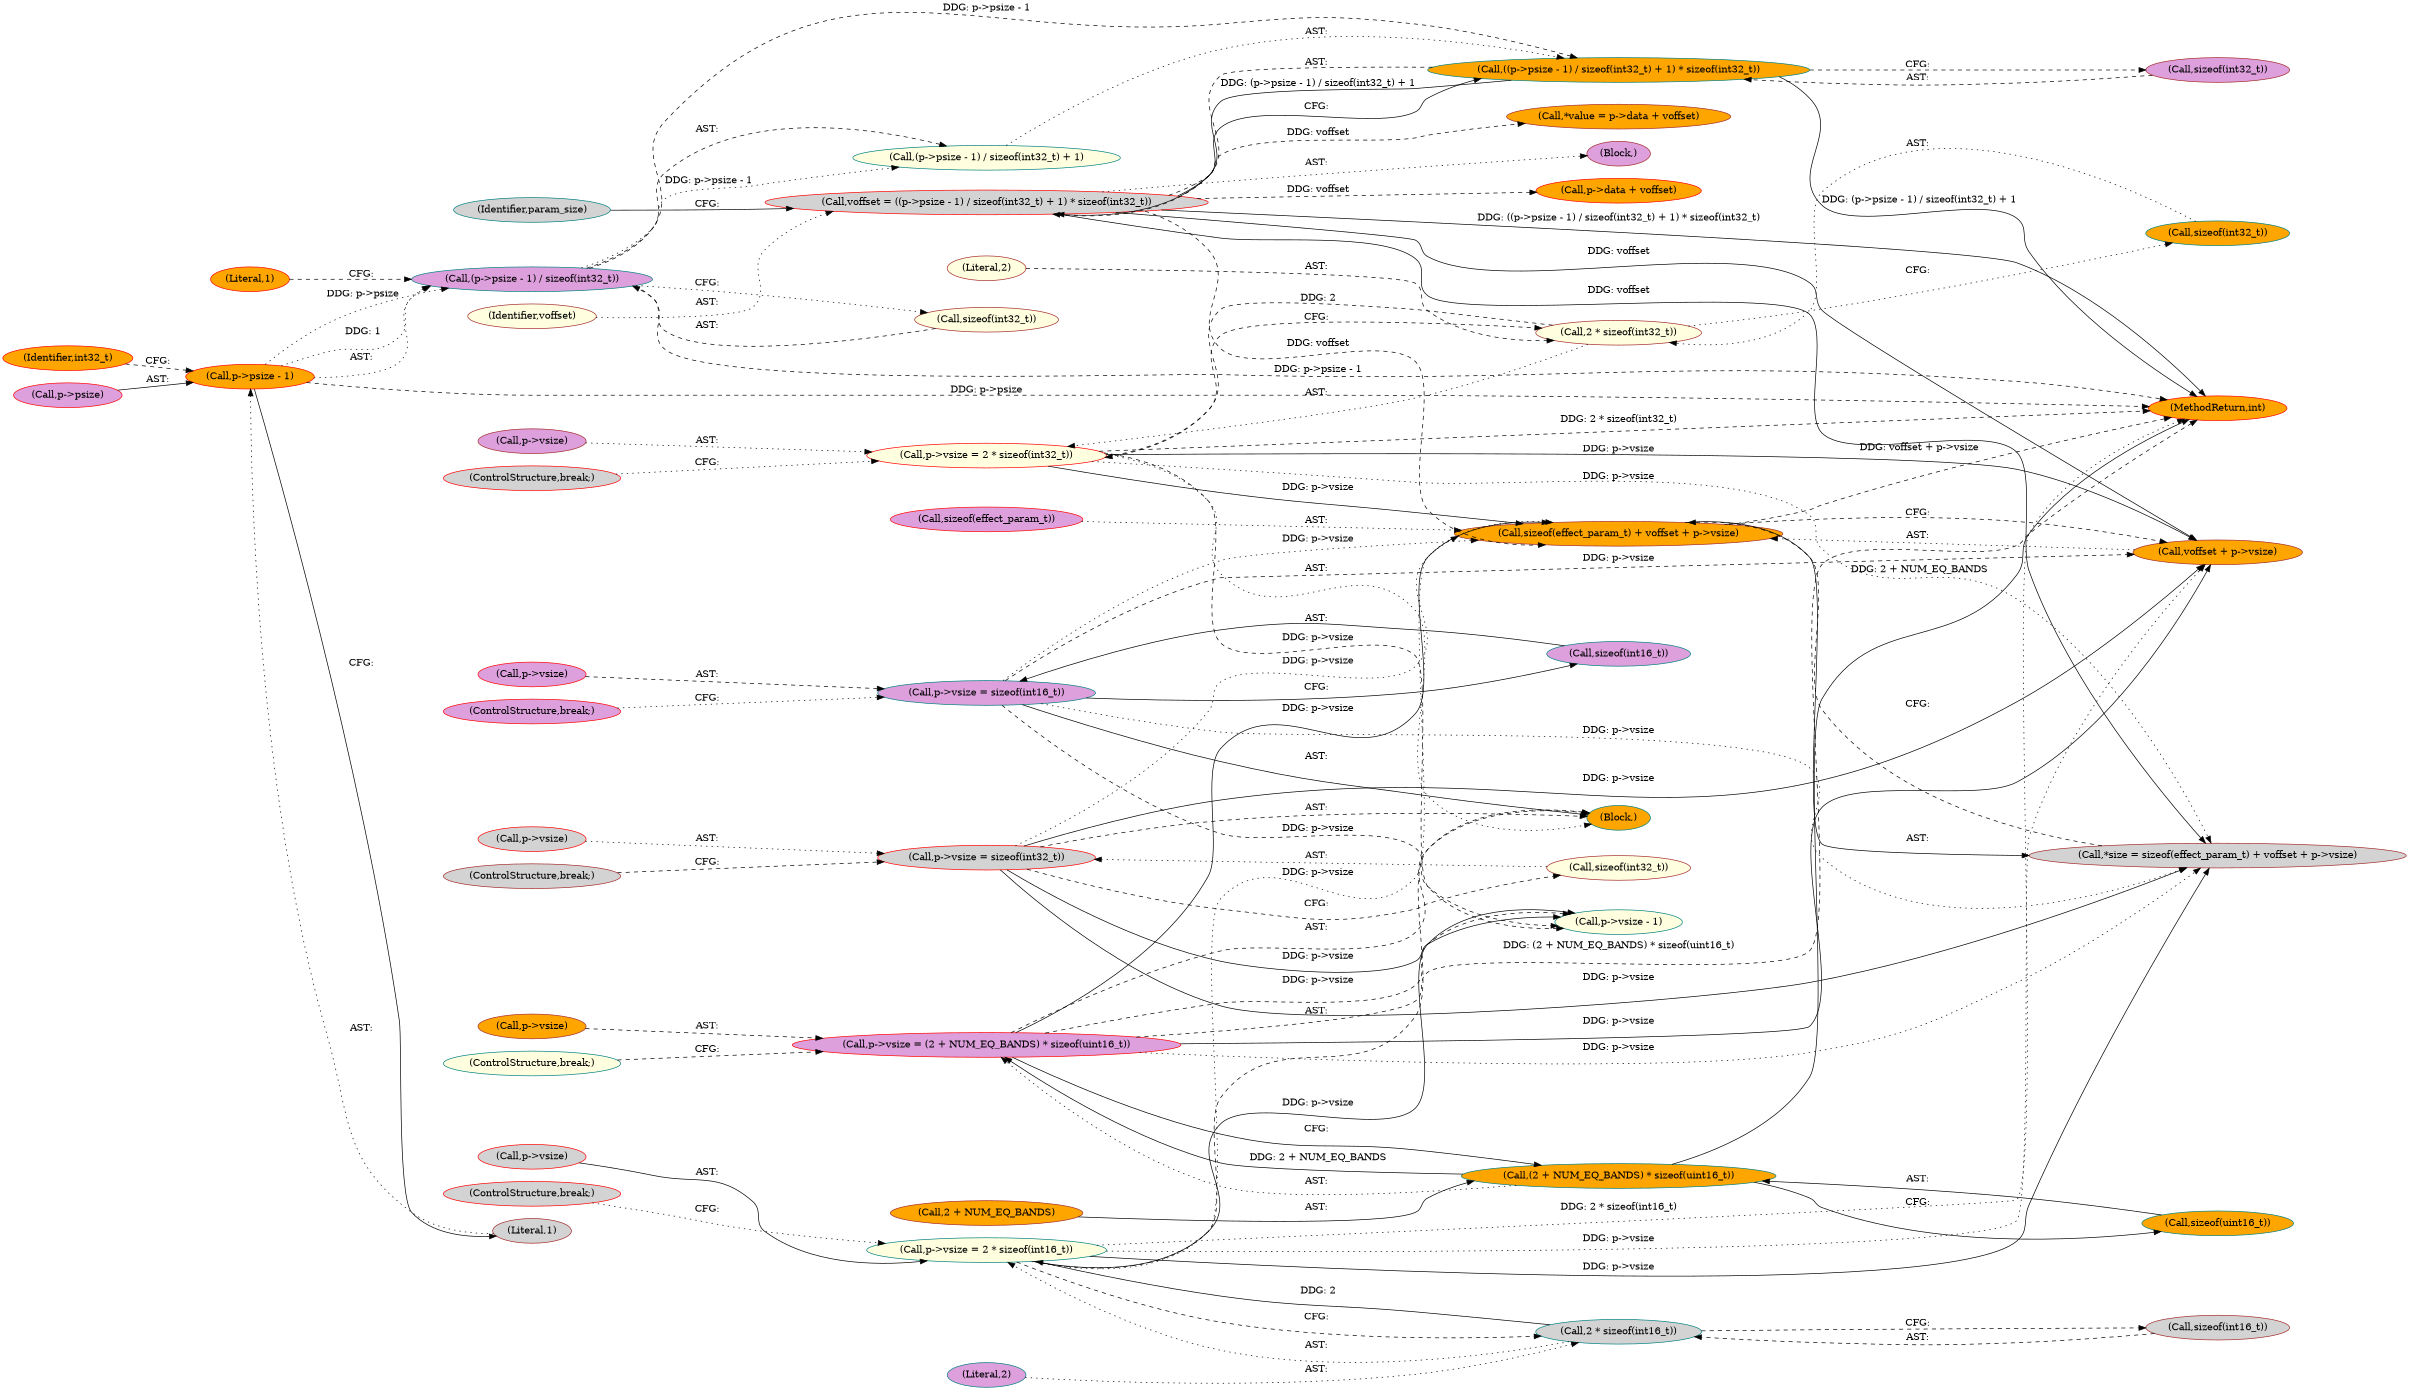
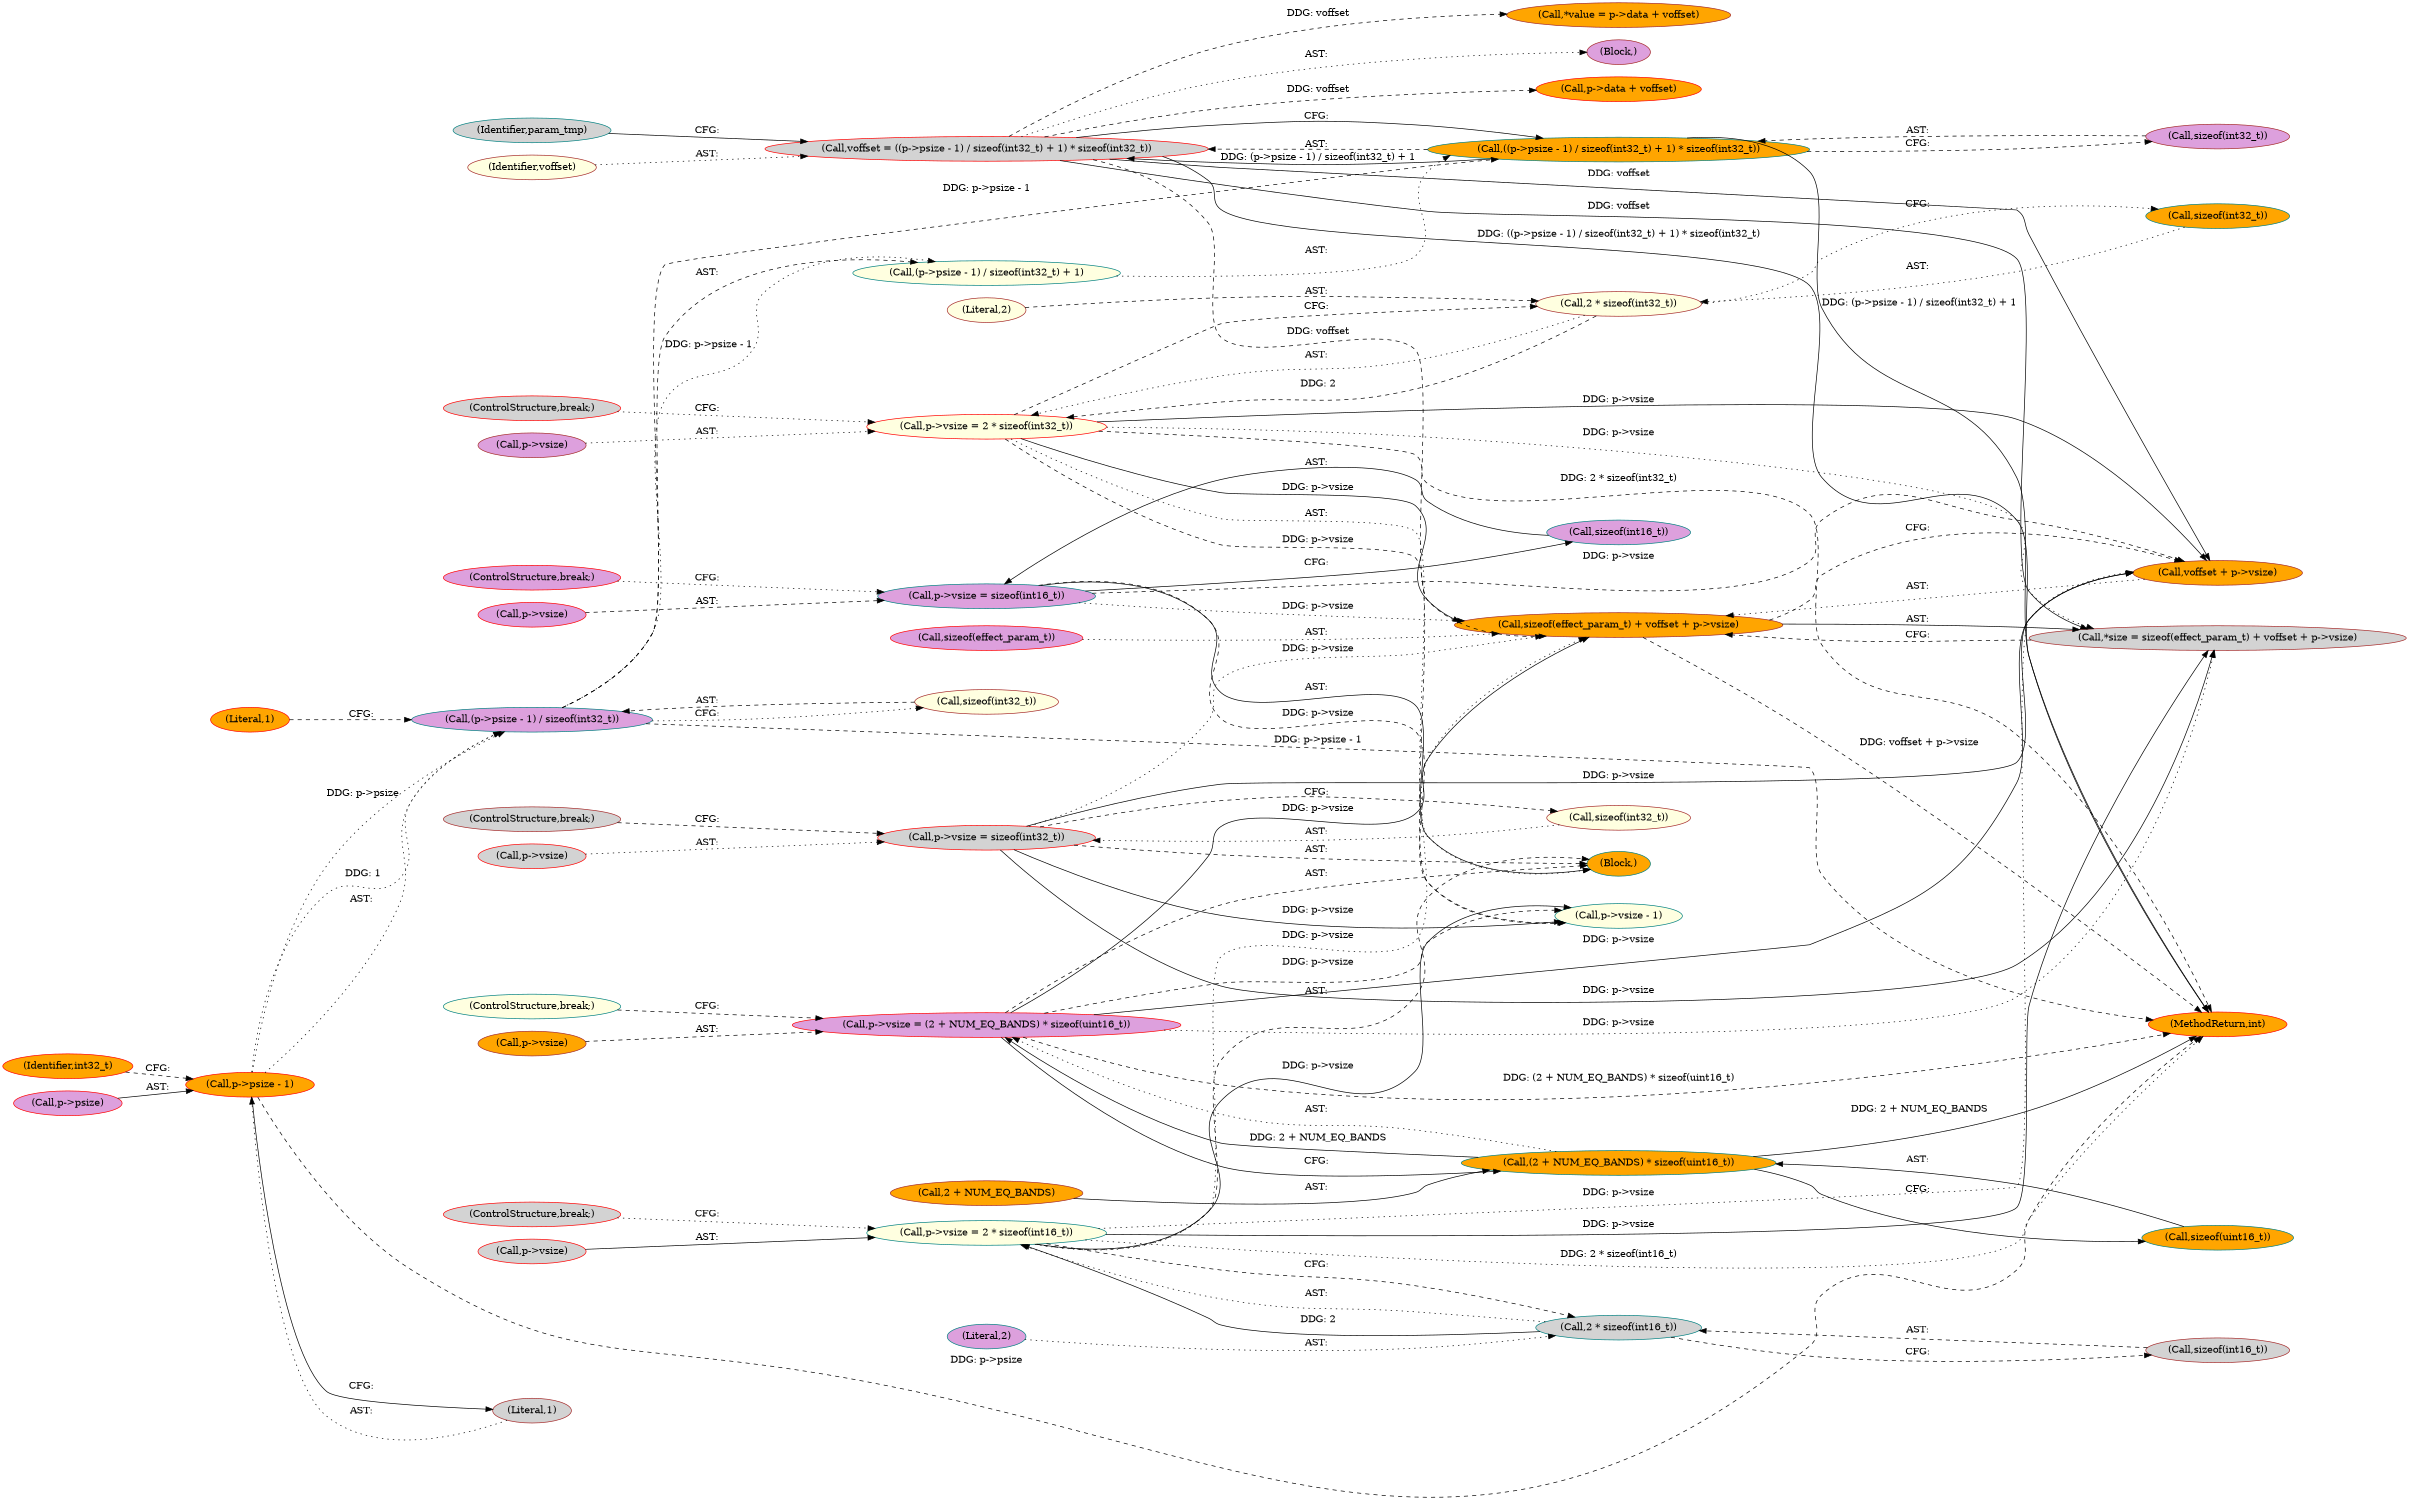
node "(Identifier,param_size)": label "(Identifier,param_size)" -> "(Identifier,param_tmp)"
edge "(Call,p->vsize = sizeof(int16_t))" -> "(Call,*size = sizeof(effect_param_t) + voffset + p->vsize)": removed, label "DDG: p->vsize"
